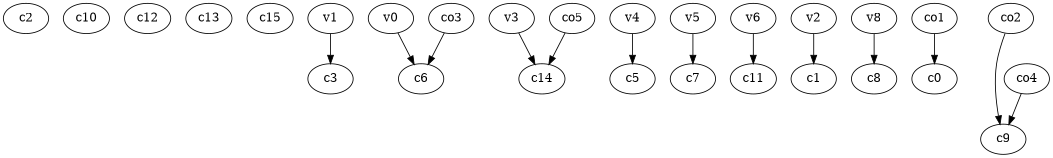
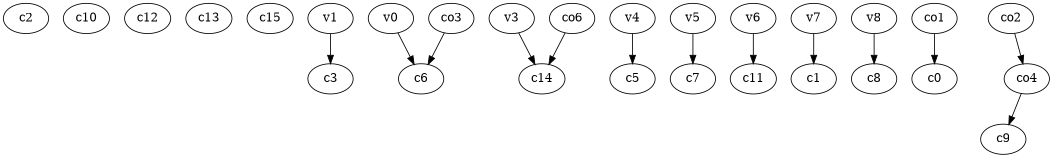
node "co5": label "co5" -> "co6"
node "v2": label "v2" -> "v7"
edge "co2" -> "c9": now "co2" -> "co4"
